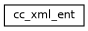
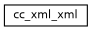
node "cc_xml_ent": label "cc_xml_ent" -> "cc_xml_xml"
